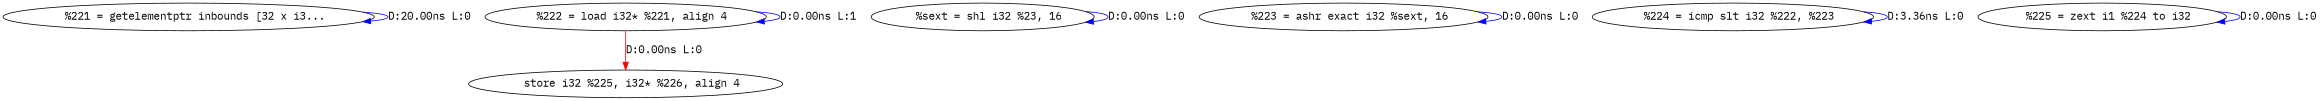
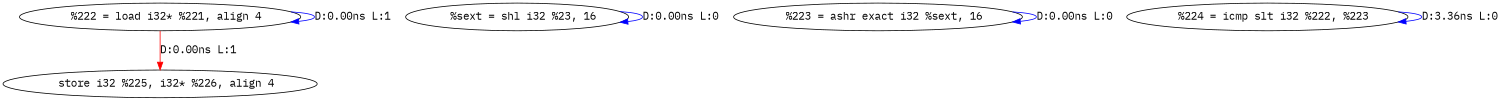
node "%221 = getelementptr inbounds [32 x i3...": removed
node "%225 = zext i1 %224 to i32": removed
edge "%222 = load i32* %221, align 4" -> "store i32 %225, i32* %226, align 4": label "D:0.00ns L:0" -> "D:0.00ns L:1"
